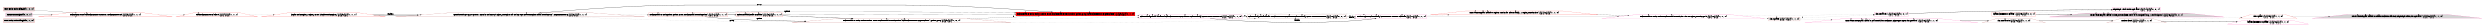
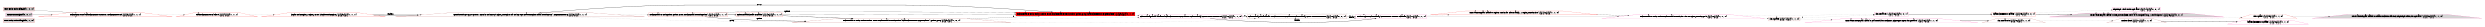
edge "view.setValue(-1)@@@13@@@['0', '0', '1']" -> "BigInteger result = view.getValue()@@@14@@@['0', '0', '1']": now "view.setValue(-1)@@@13@@@['0', '0', '1']" -> "localRocksDBResource.after()@@@15@@@['0', '0', '1']"
edge "view.setValue(0L)@@@16@@@['1', '1', '0']" -> "monitor.close()@@@17@@@['1', '1', '0']": style bold -> dotted
